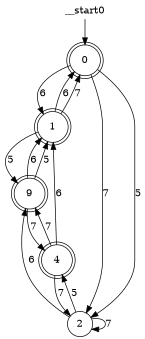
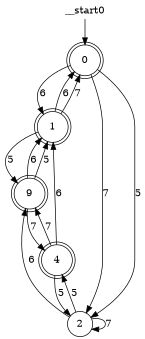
edge "4" -> "2": label "7" -> "5"
